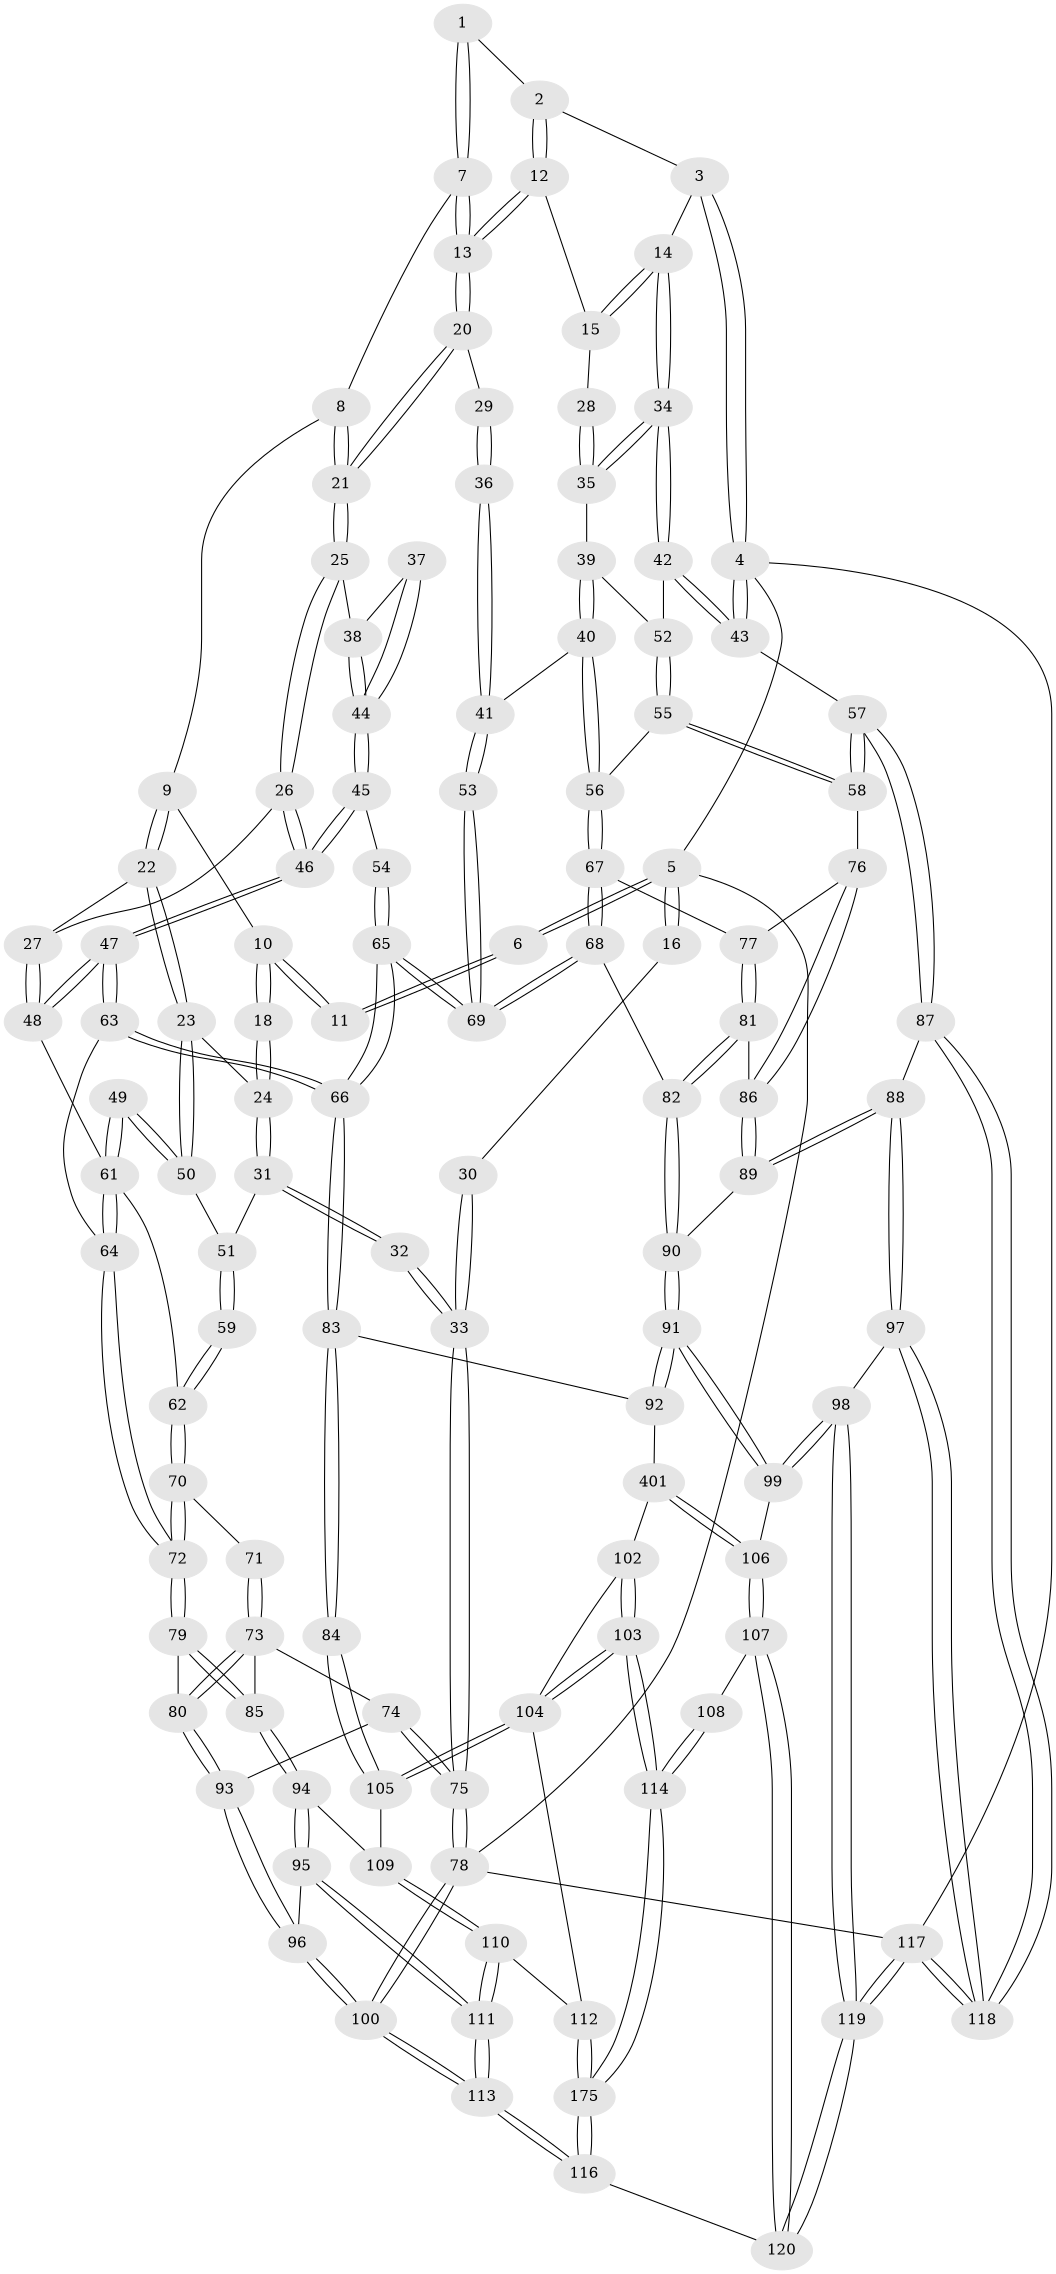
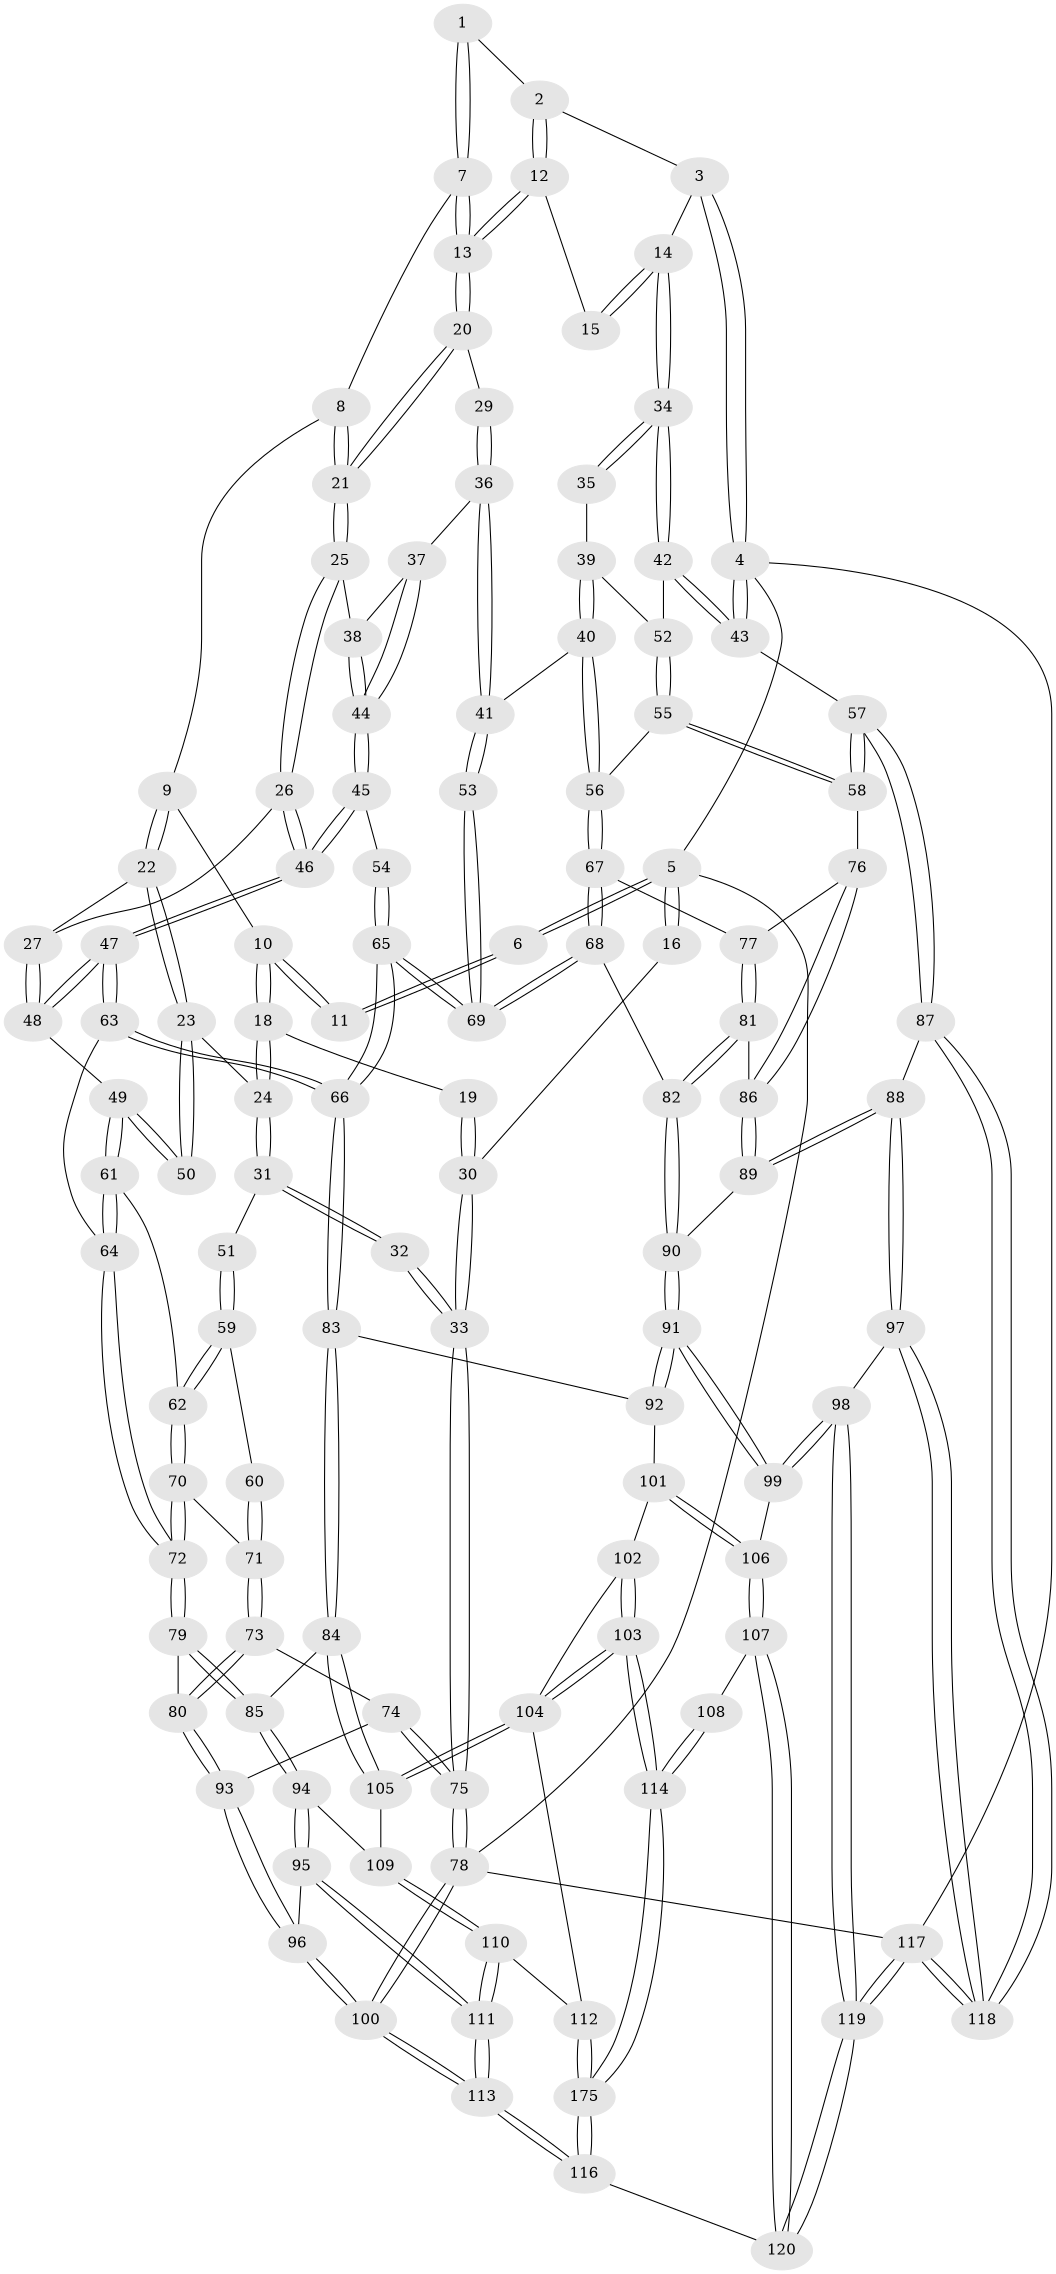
node "28": removed
edge "36" -- "37": added
edge "48" -- "61": now "48" -- "49"
node "19": added
edge "50" -- "51": removed
node "60": added
node "401": label "401" -> "101"
edge "73" -- "85": now "84" -- "85"
